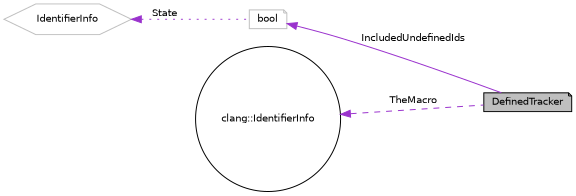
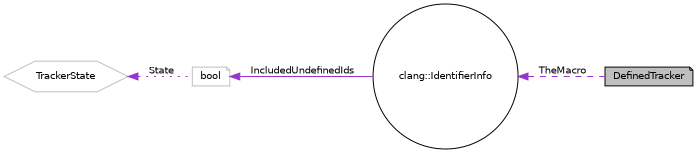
node "IdentifierInfo": label "IdentifierInfo" -> "TrackerState"
edge "DefinedTracker" -> "bool": now "clang::IdentifierInfo" -> "bool"
